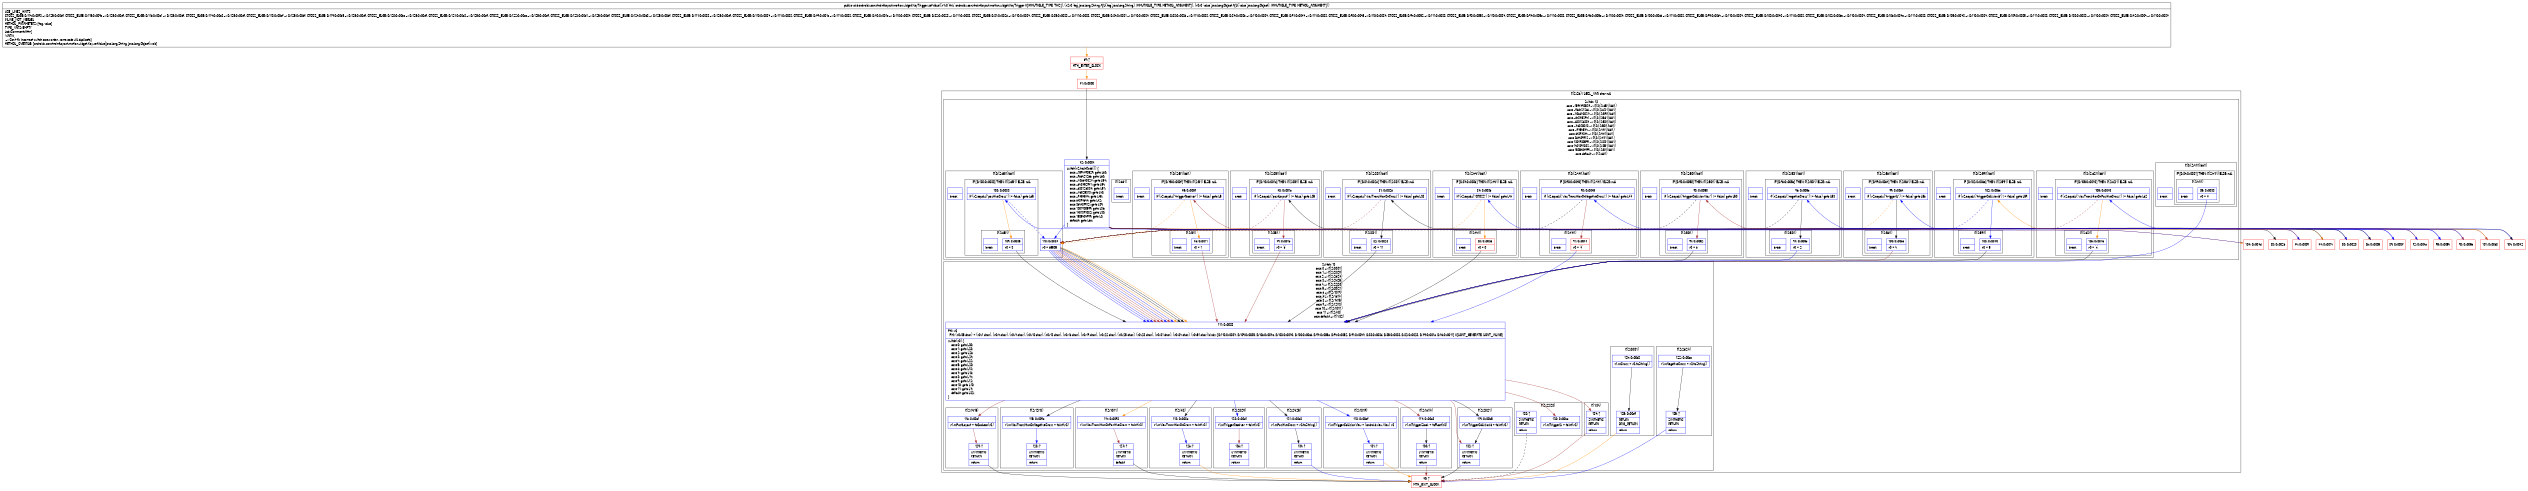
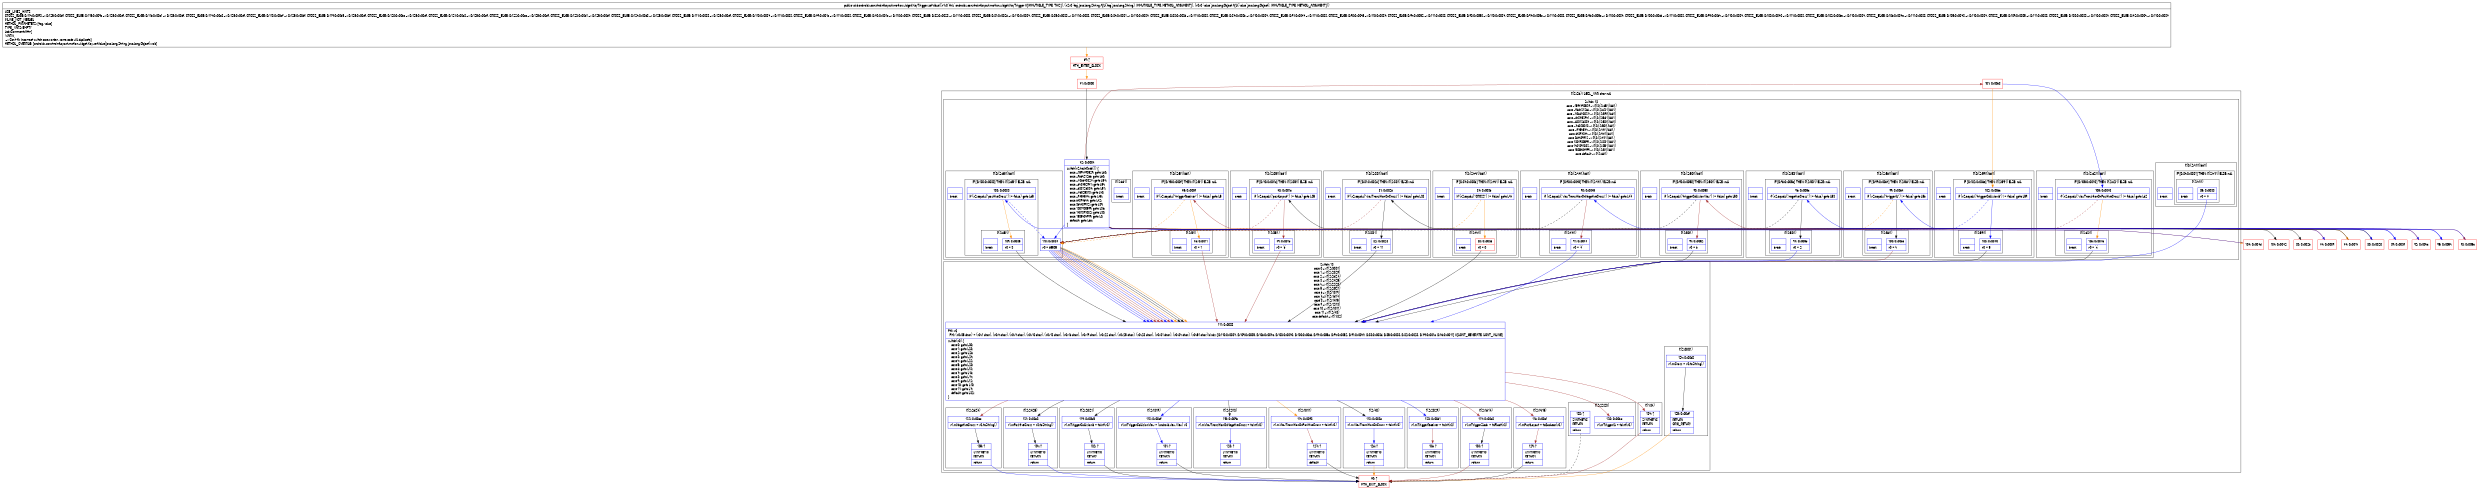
edge "104: 0x0072" -> "105: 0x0078": now "101: 0x0068" -> "105: 0x0078"
node "91: 0x0047": color red -> blue
node "86: 0x0035": removed
edge "111: 0x0088" -> "132: ?": now "111: 0x0088" -> "122: 0x00ca"
edge "131: ?" -> "70: ?": color darkorange -> black
